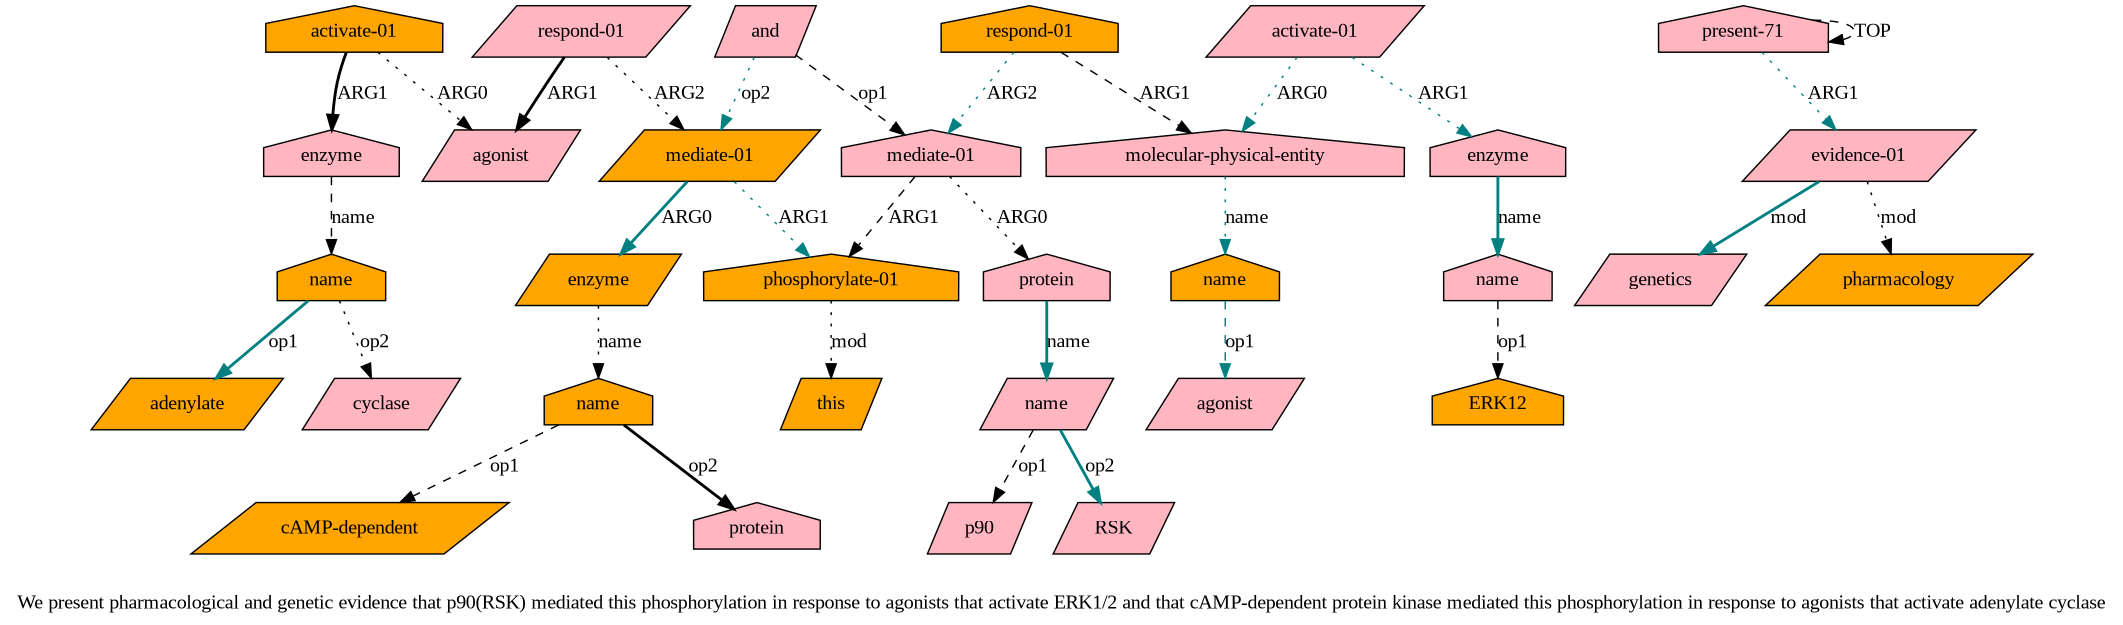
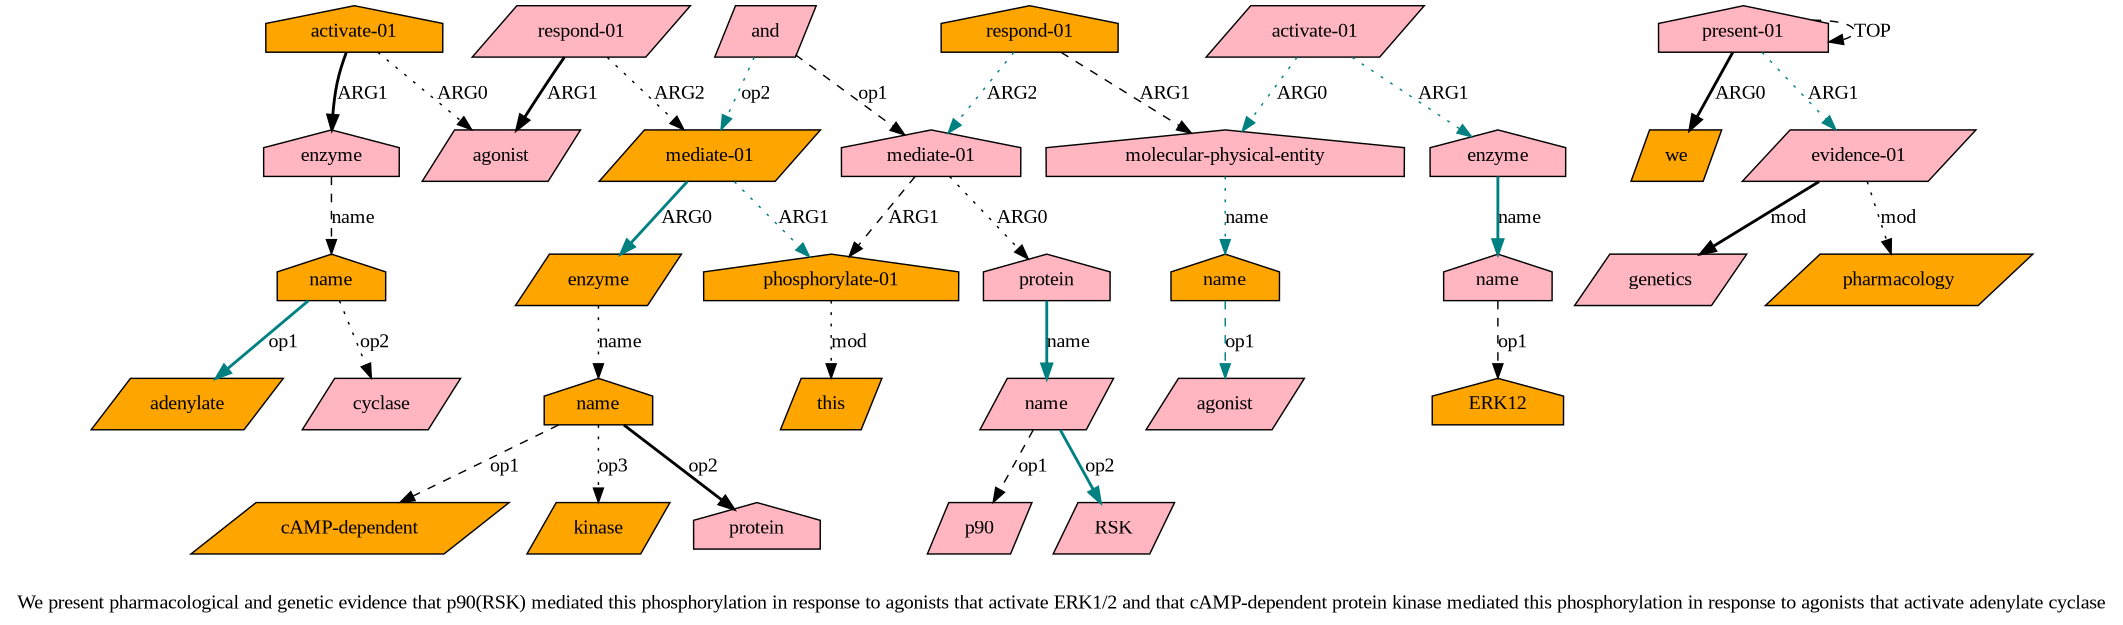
node "present-71": label "present-71" -> "present-01"
node "we": added
edge "evidence-01" -> "genetics": color teal -> black
node "kinase": added
